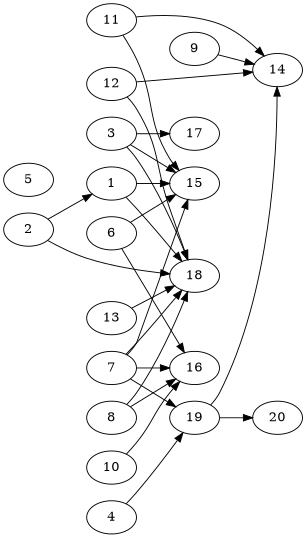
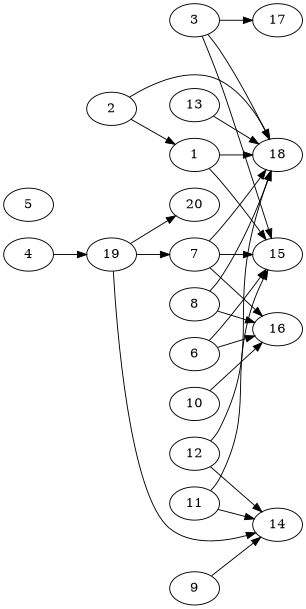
edge "7" -> "19": reversed
